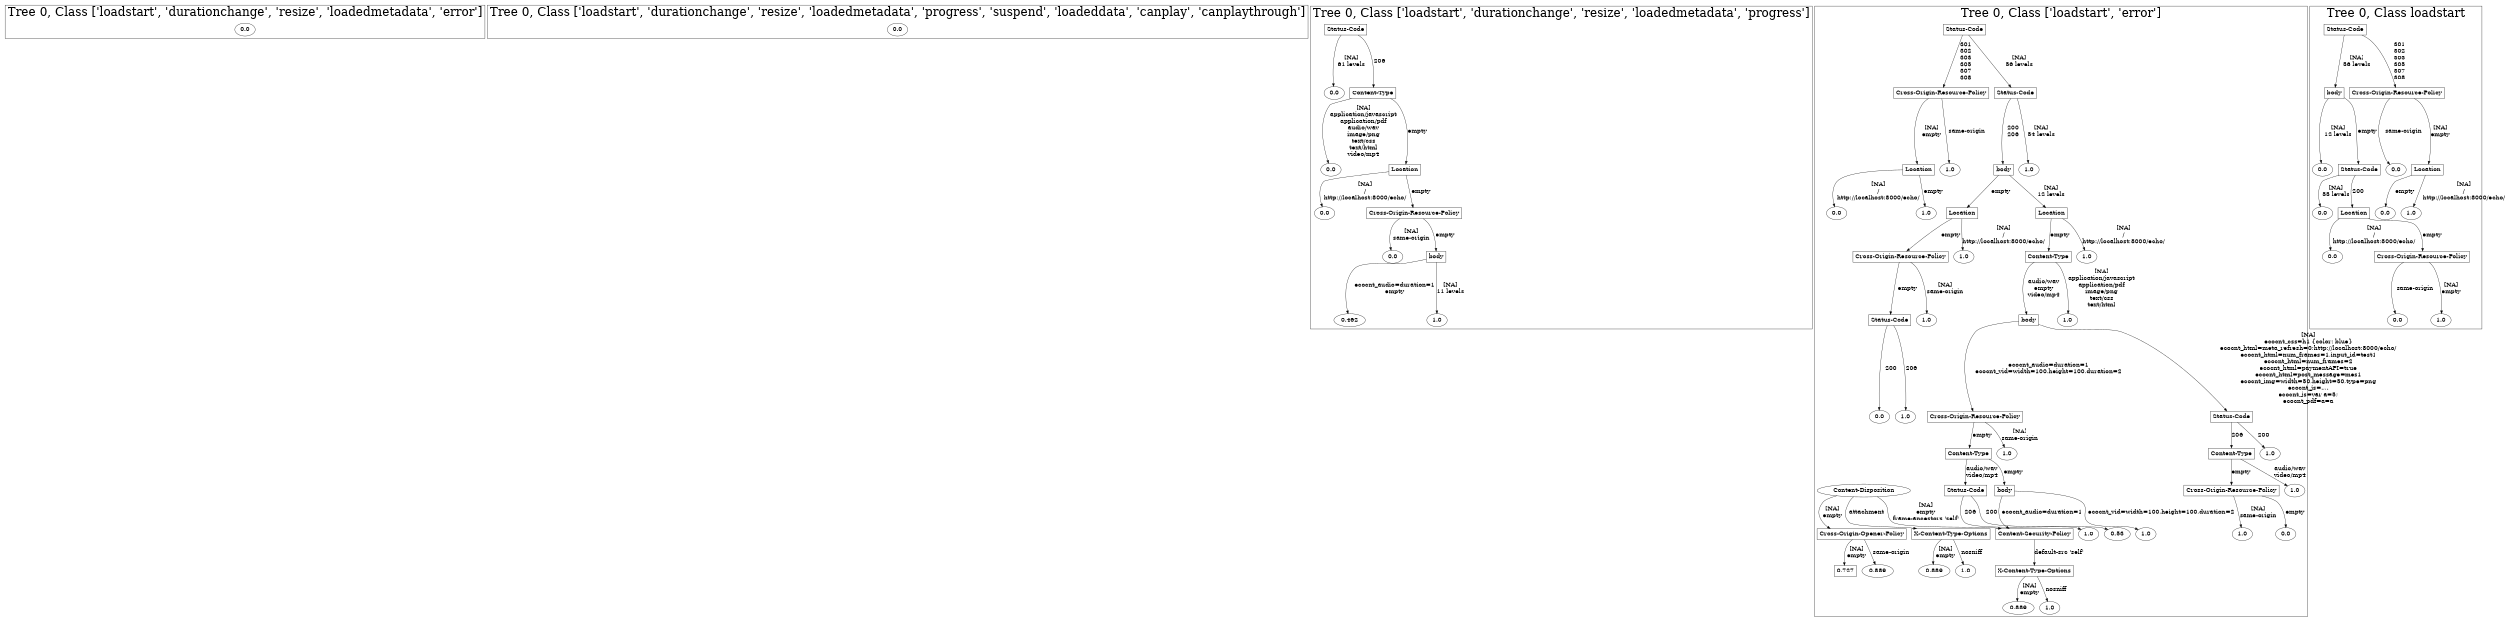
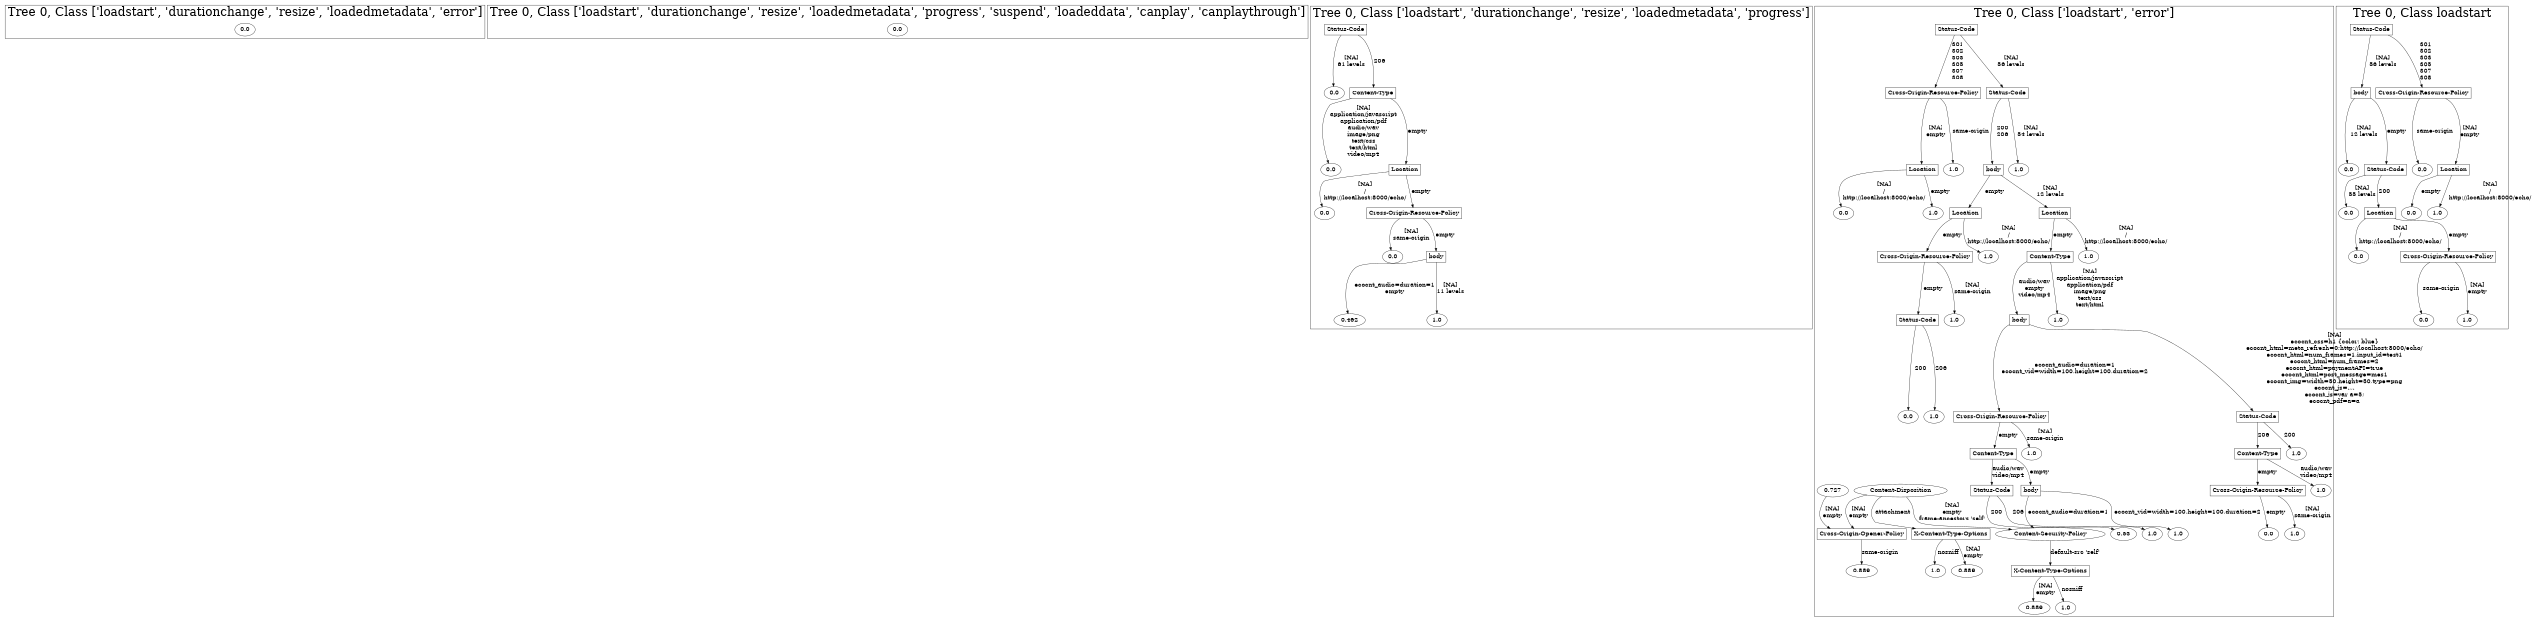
node "Content-Security-Policy": shape box -> ellipse
edge "Cross-Origin-Opener-Policy" -> "0.727": reversed
node "0.727": shape box -> ellipse
